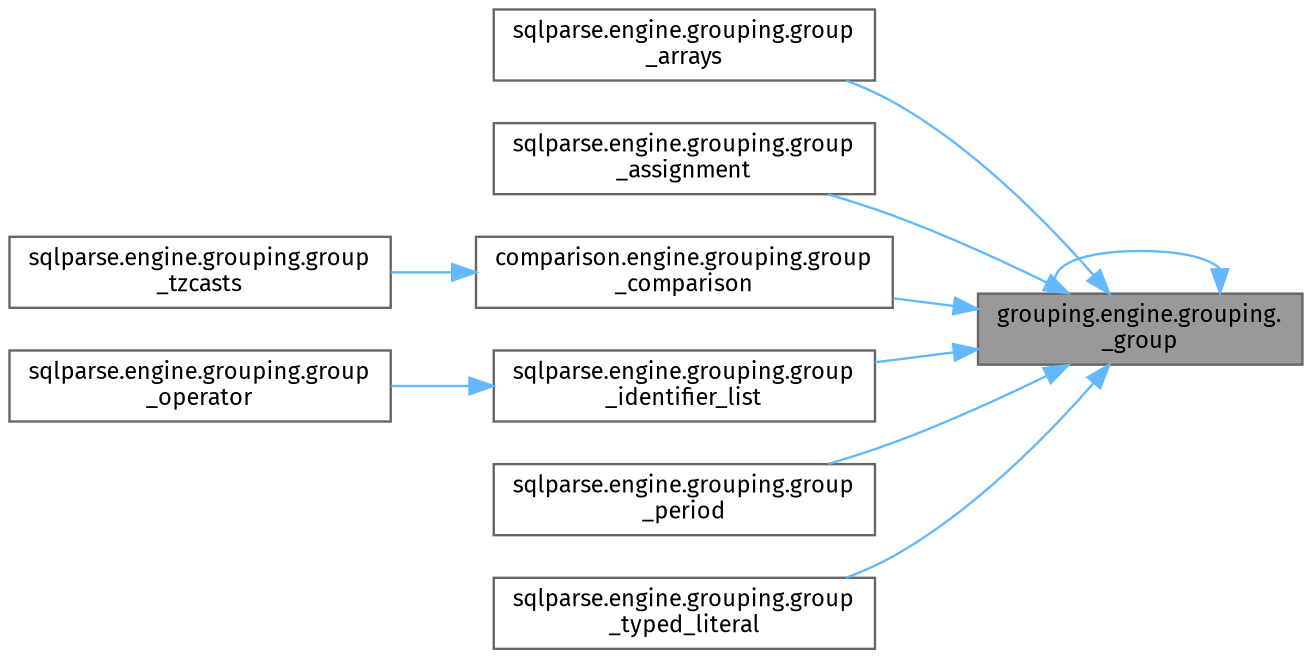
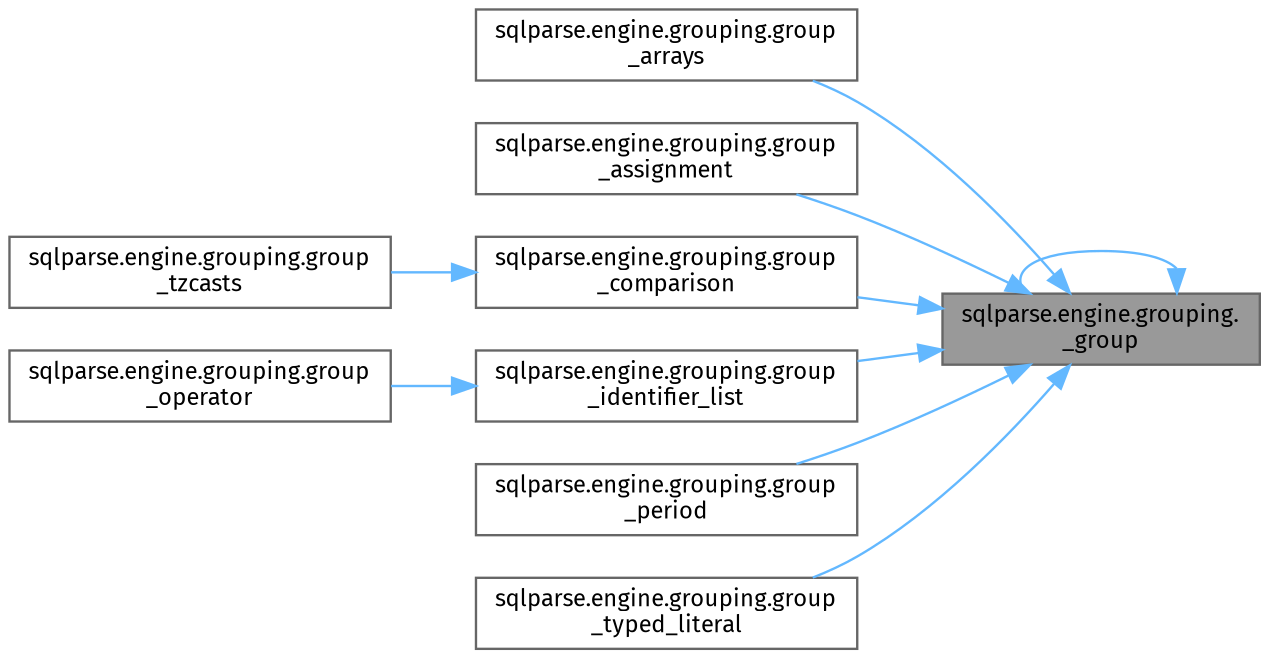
node "comparison.engine.grouping.group _comparison": label "comparison.engine.grouping.group _comparison" -> "sqlparse.engine.grouping.group _comparison"
node "grouping.engine.grouping. _group": label "grouping.engine.grouping. _group" -> "sqlparse.engine.grouping. _group"
